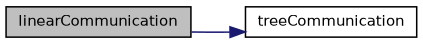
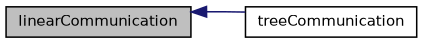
edge "linearCommunication" -> "treeCommunication": reversed
